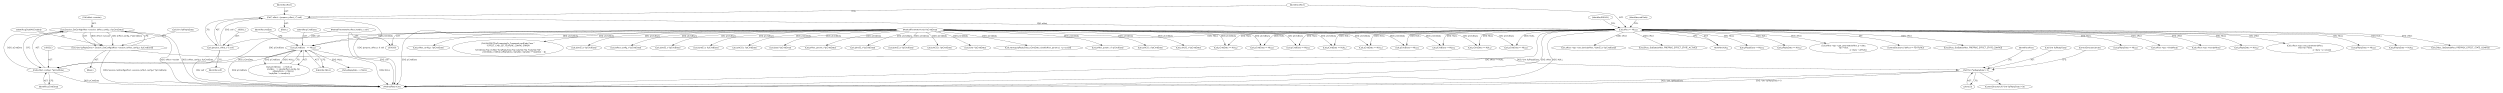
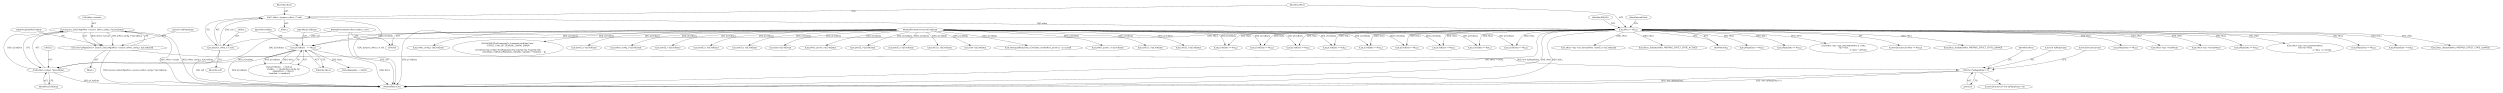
node "(ControlStructure,if (effect == FEATURE))": label "(ControlStructure,if (effect == FEATURE))" -> "(ControlStructure,if (effect == NULL))"
